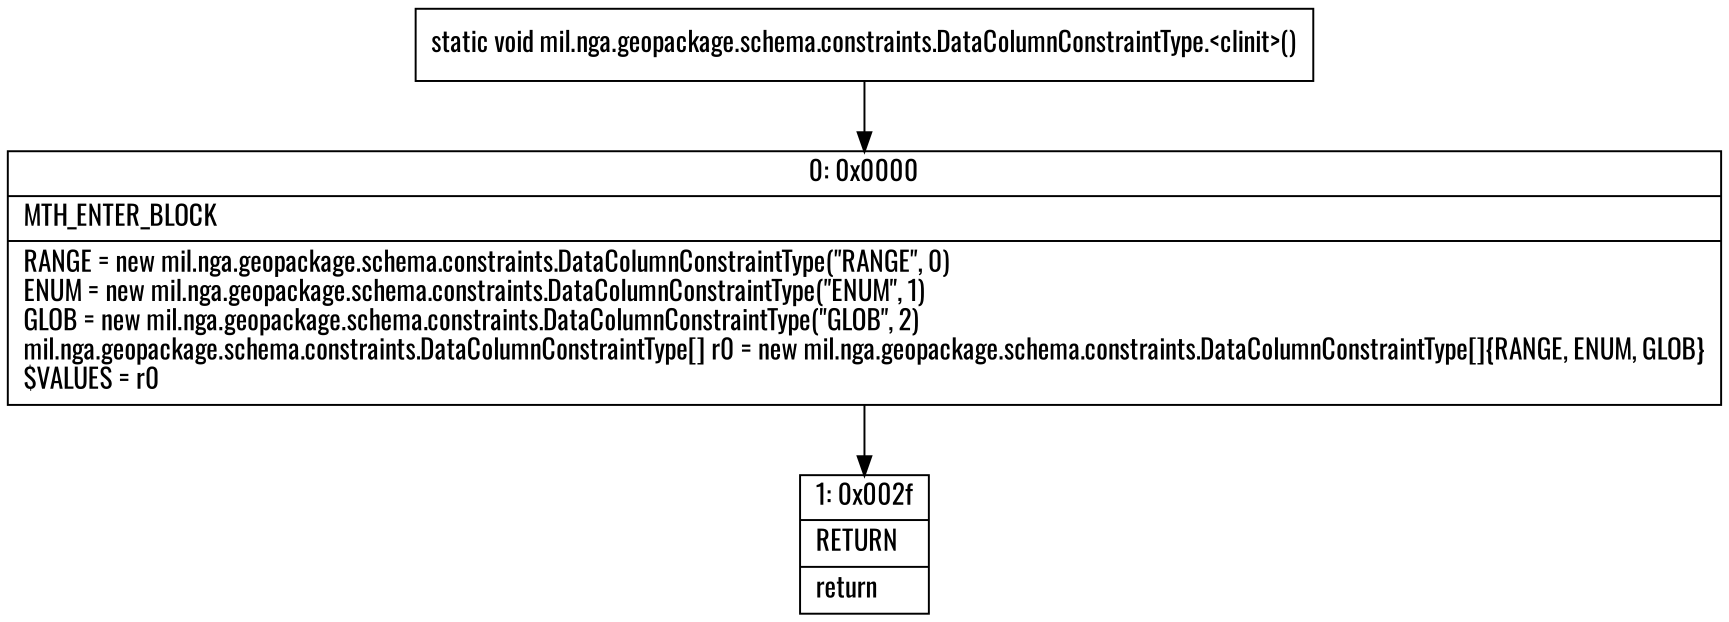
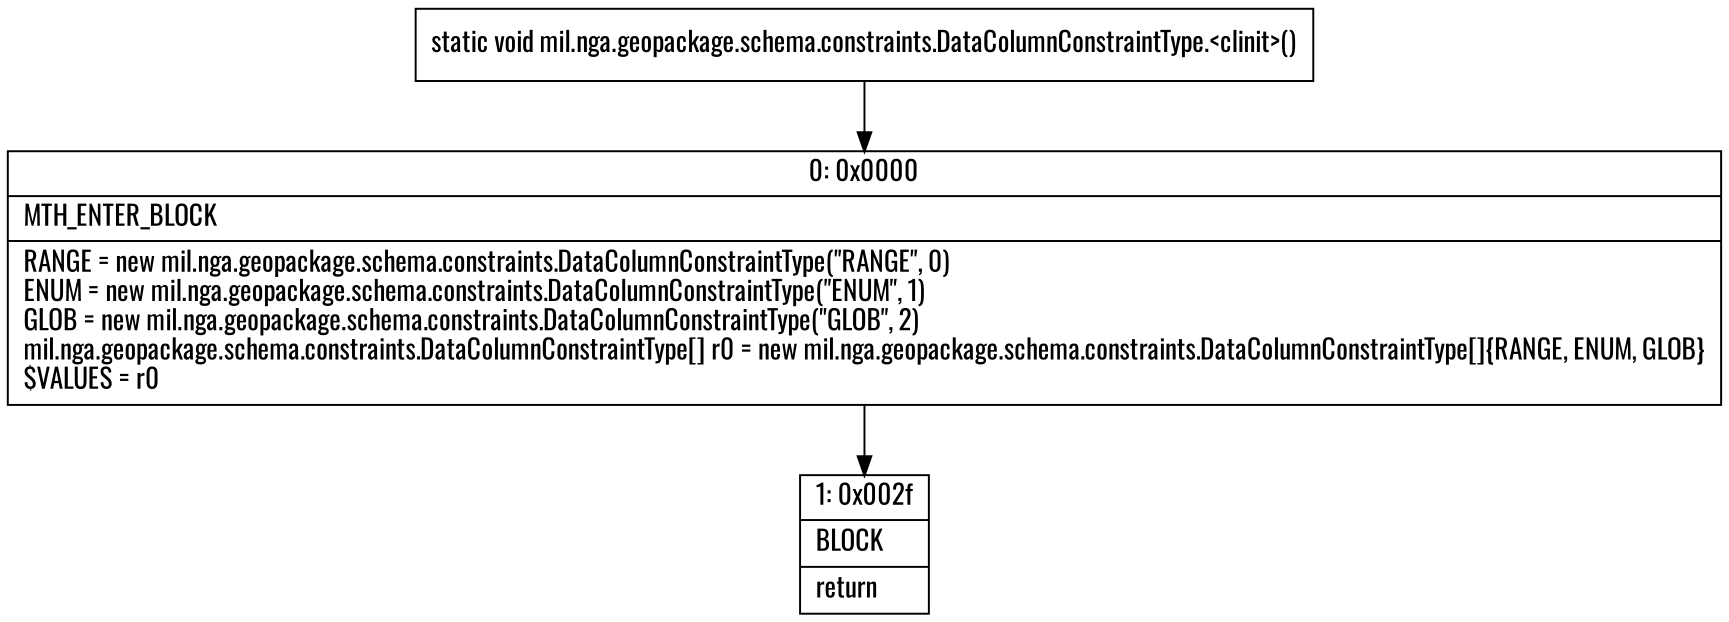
node "1: 0x002f": text "RETURN" -> "BLOCK"
